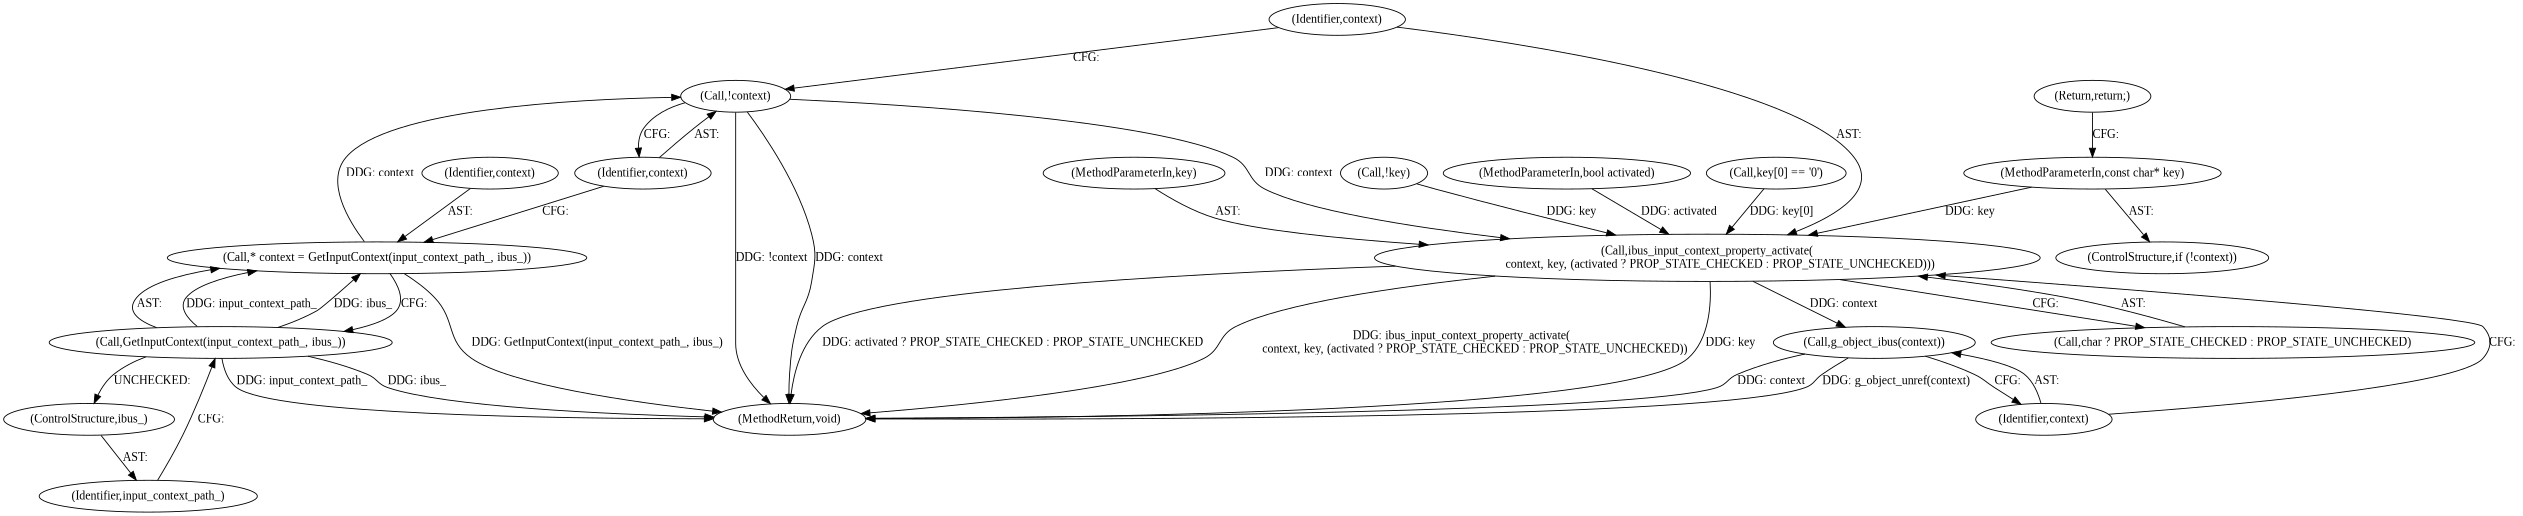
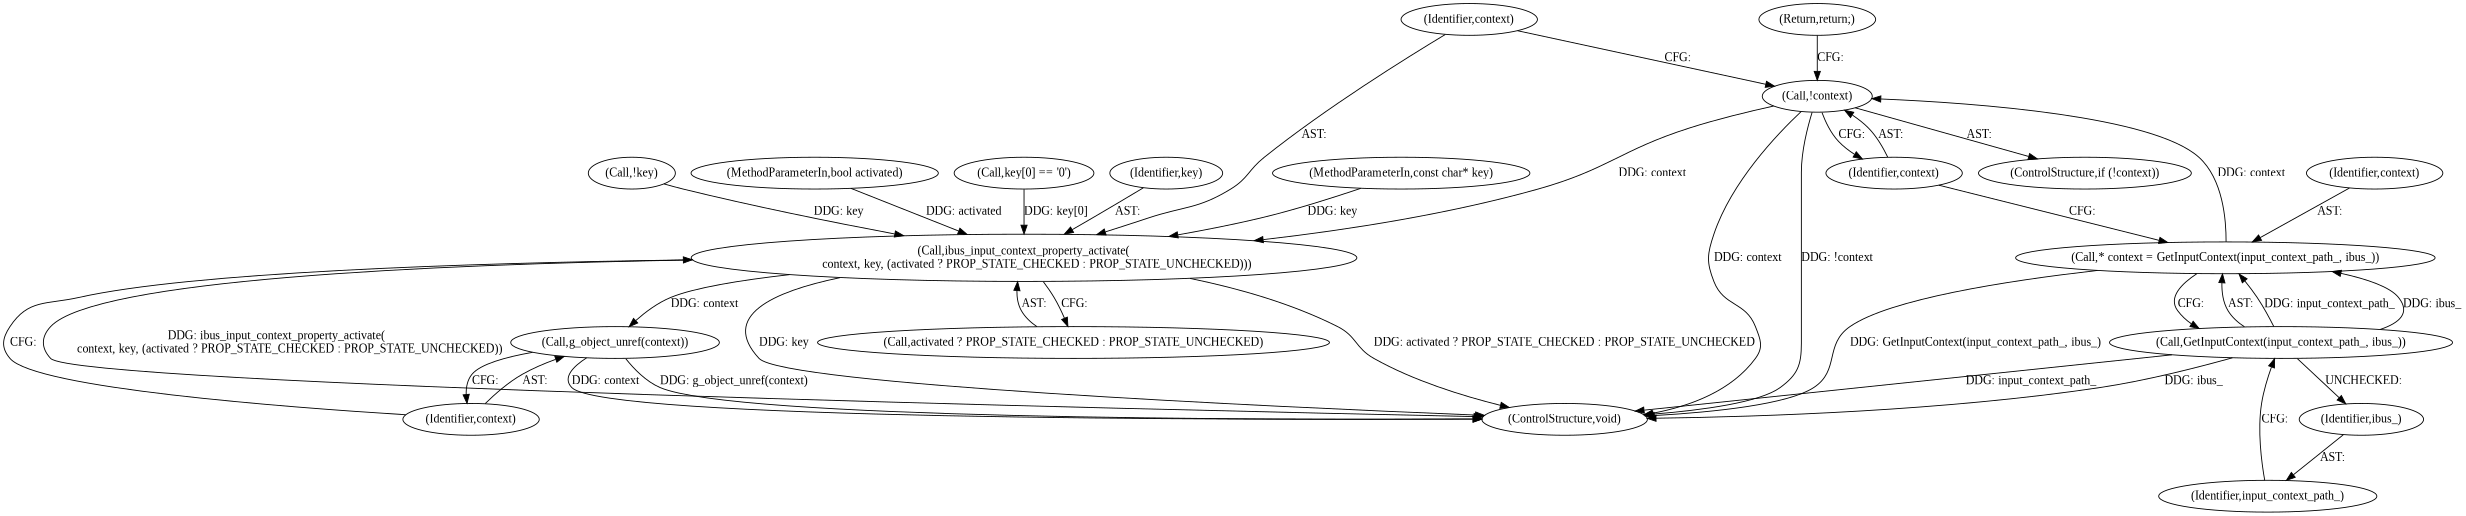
edge "(Return,return;)" -> "(MethodParameterIn,const char* key)": now "(Return,return;)" -> "(Call,!context)"
node "(MethodParameterIn,key)": label "(MethodParameterIn,key)" -> "(Identifier,key)"
edge "(MethodParameterIn,const char* key)" -> "(ControlStructure,if (!context))": now "(Call,!context)" -> "(ControlStructure,if (!context))"
node "(Call,g_object_ibus(context))": label "(Call,g_object_ibus(context))" -> "(Call,g_object_unref(context))"
node "(Call,char ? PROP_STATE_CHECKED : PROP_STATE_UNCHECKED)": label "(Call,char ? PROP_STATE_CHECKED : PROP_STATE_UNCHECKED)" -> "(Call,activated ? PROP_STATE_CHECKED : PROP_STATE_UNCHECKED)"
node "(ControlStructure,ibus_)": label "(ControlStructure,ibus_)" -> "(Identifier,ibus_)"
node "(MethodReturn,void)": label "(MethodReturn,void)" -> "(ControlStructure,void)"
